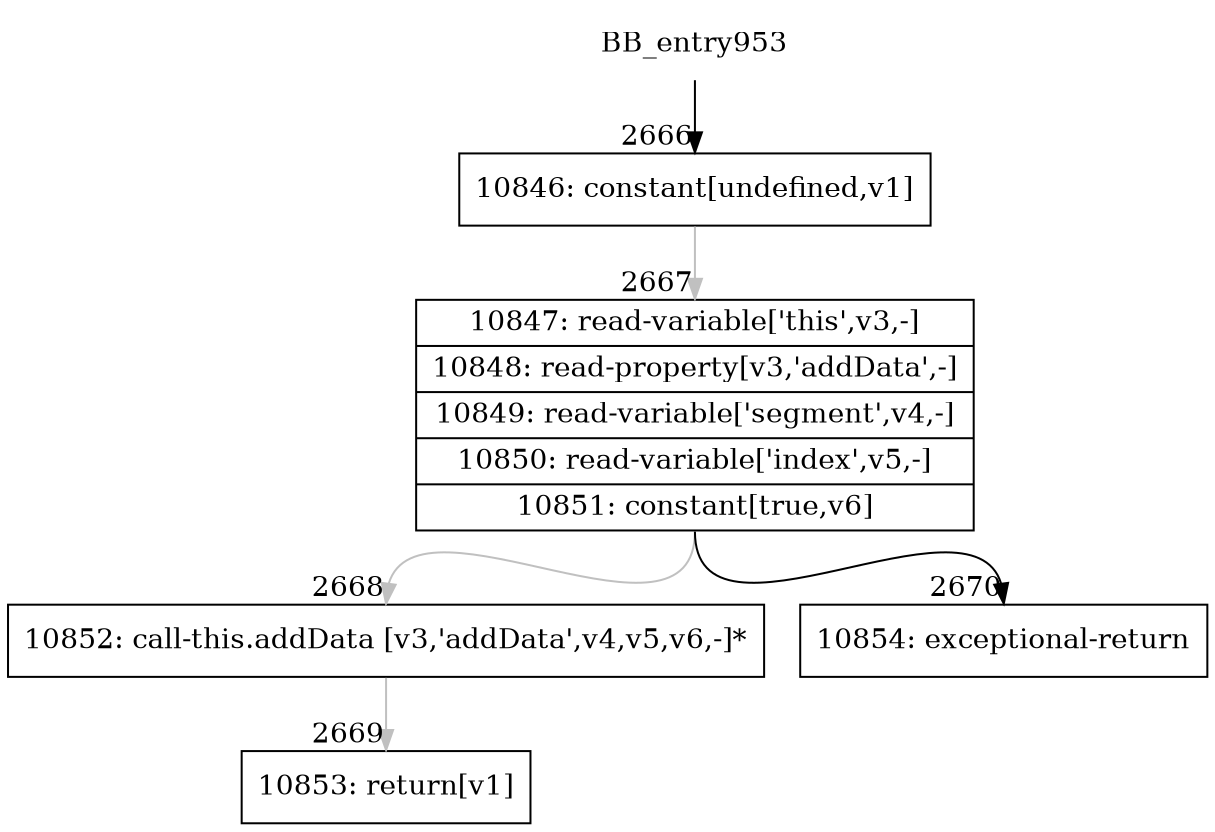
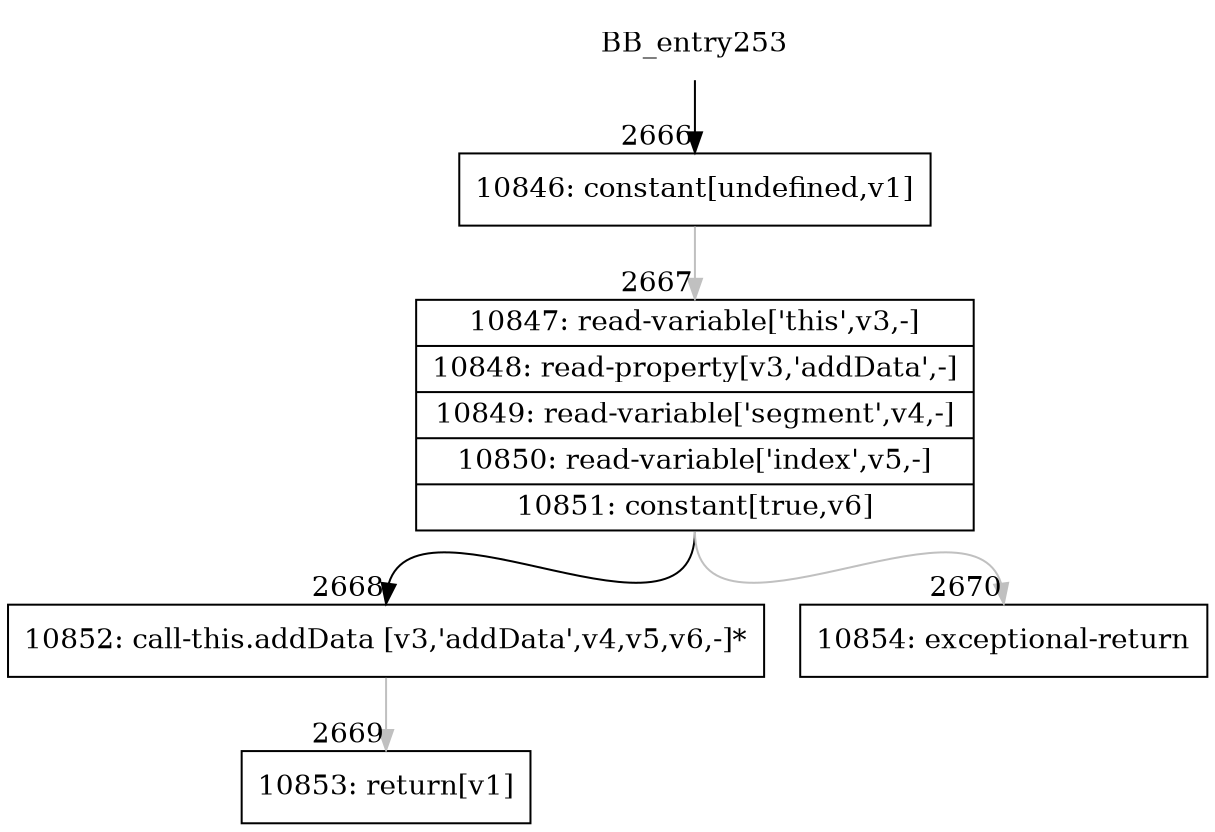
node "BB_entry953": label "BB_entry953" -> "BB_entry253"
edge "10847: read-variable['this',v3,-]" -> "10852: call-this.addData [v3,'addData',v4,v5,v6,-]*": color gray -> black
edge "10847: read-variable['this',v3,-]" -> "10854: exceptional-return": color black -> gray
